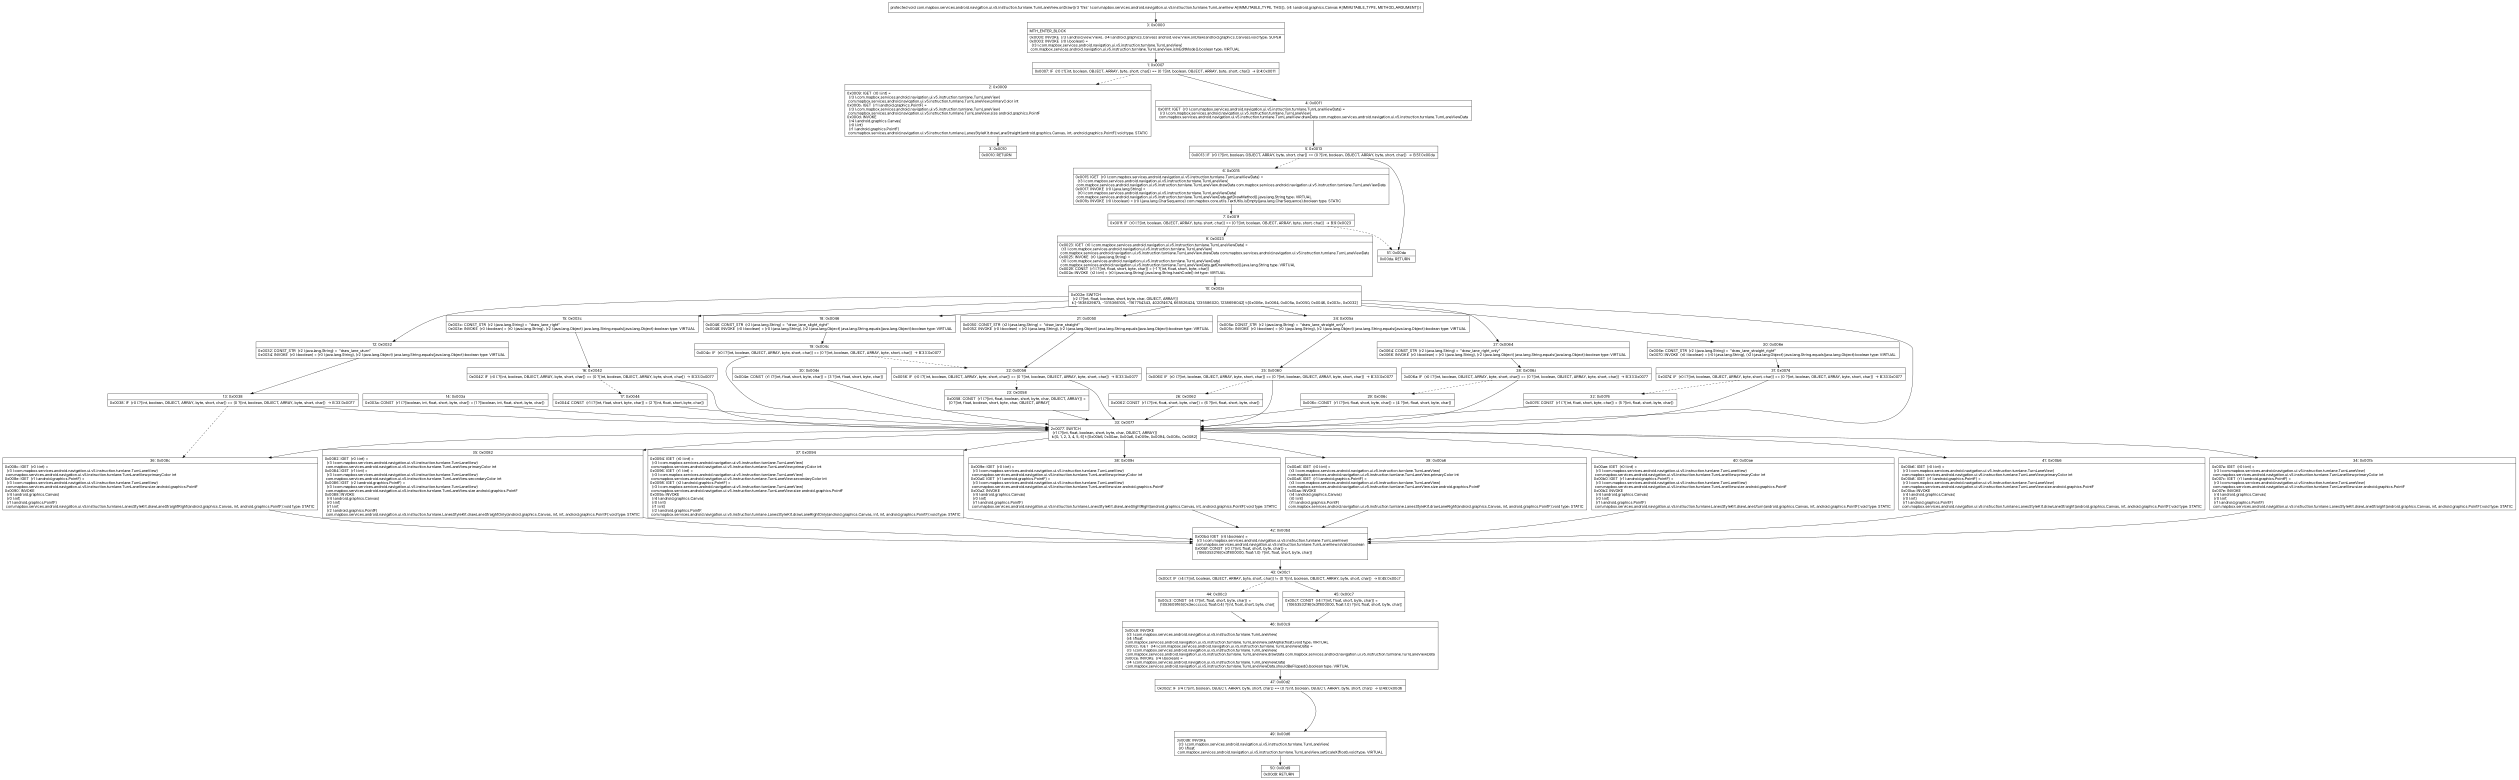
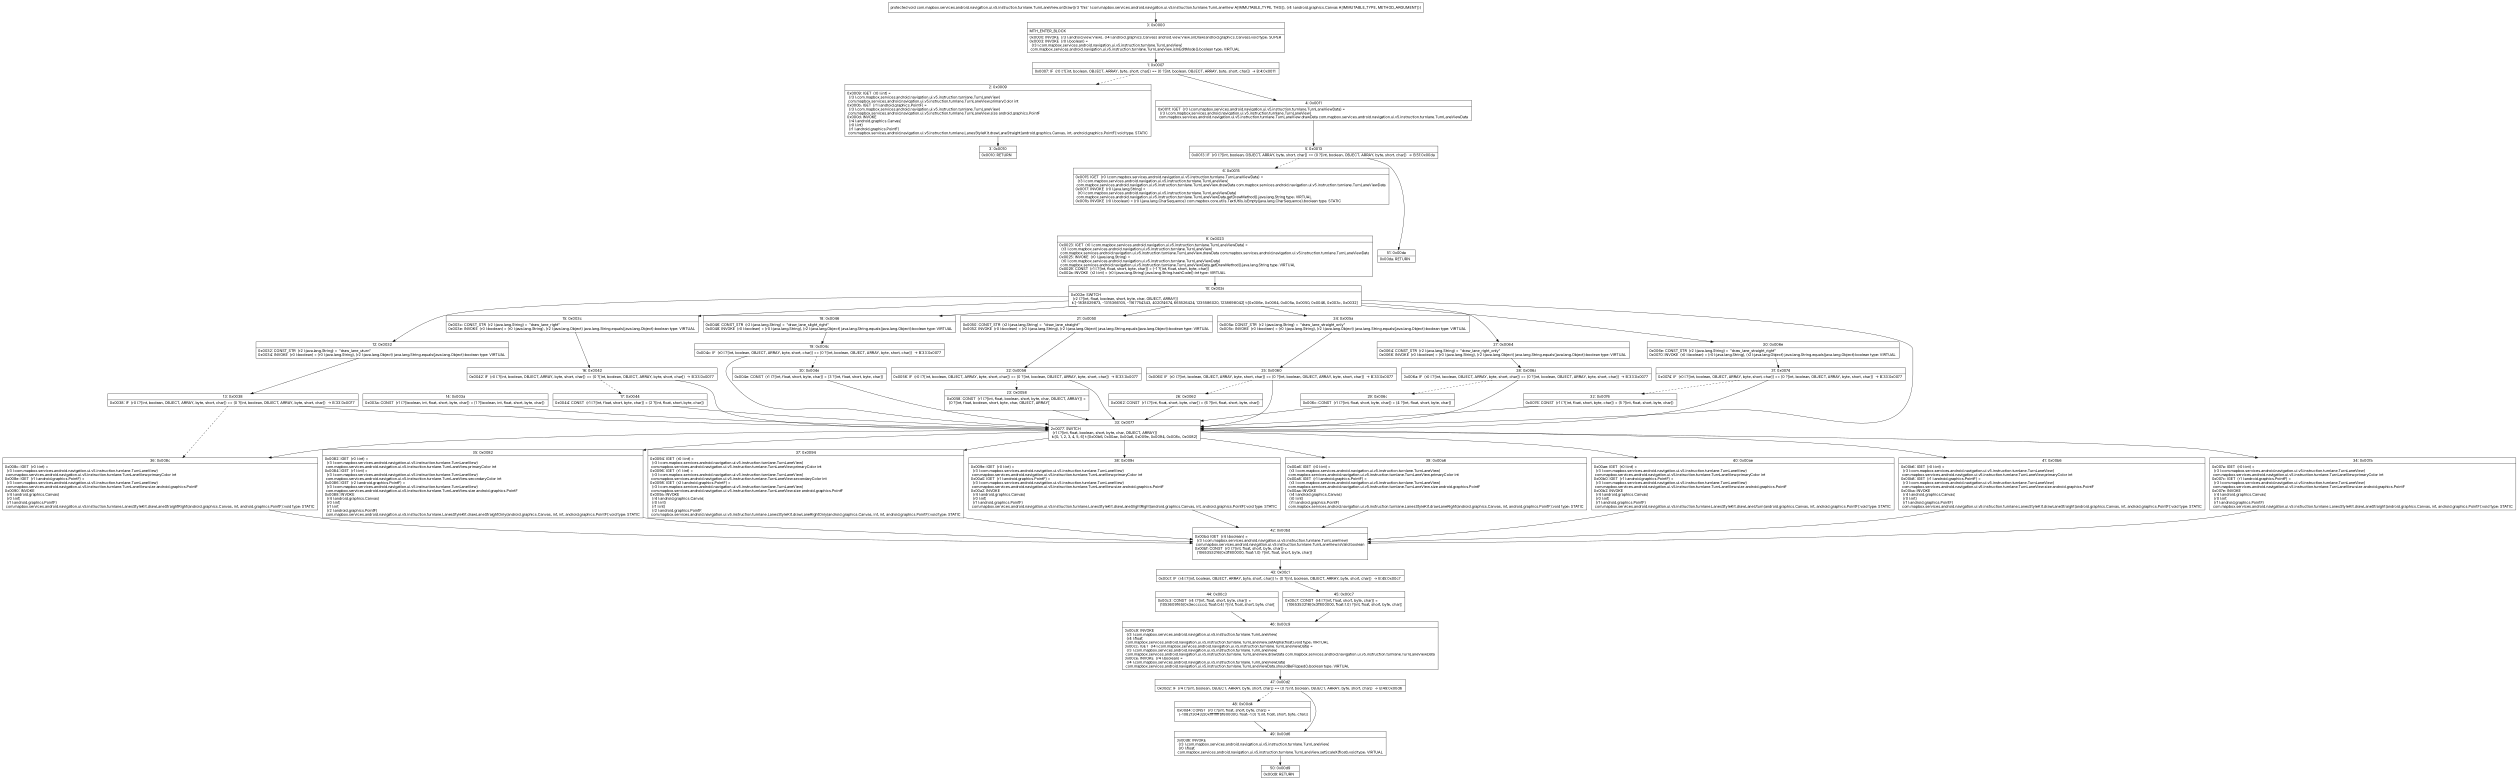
node "7: 0x001f": removed
edge "19: 0x004c" -> "22: 0x0056": now "19: 0x004c" -> "20: 0x004e"
edge "43: 0x00c1" -> "44: 0x00c3": removed
node "48: 0x00d4": added
